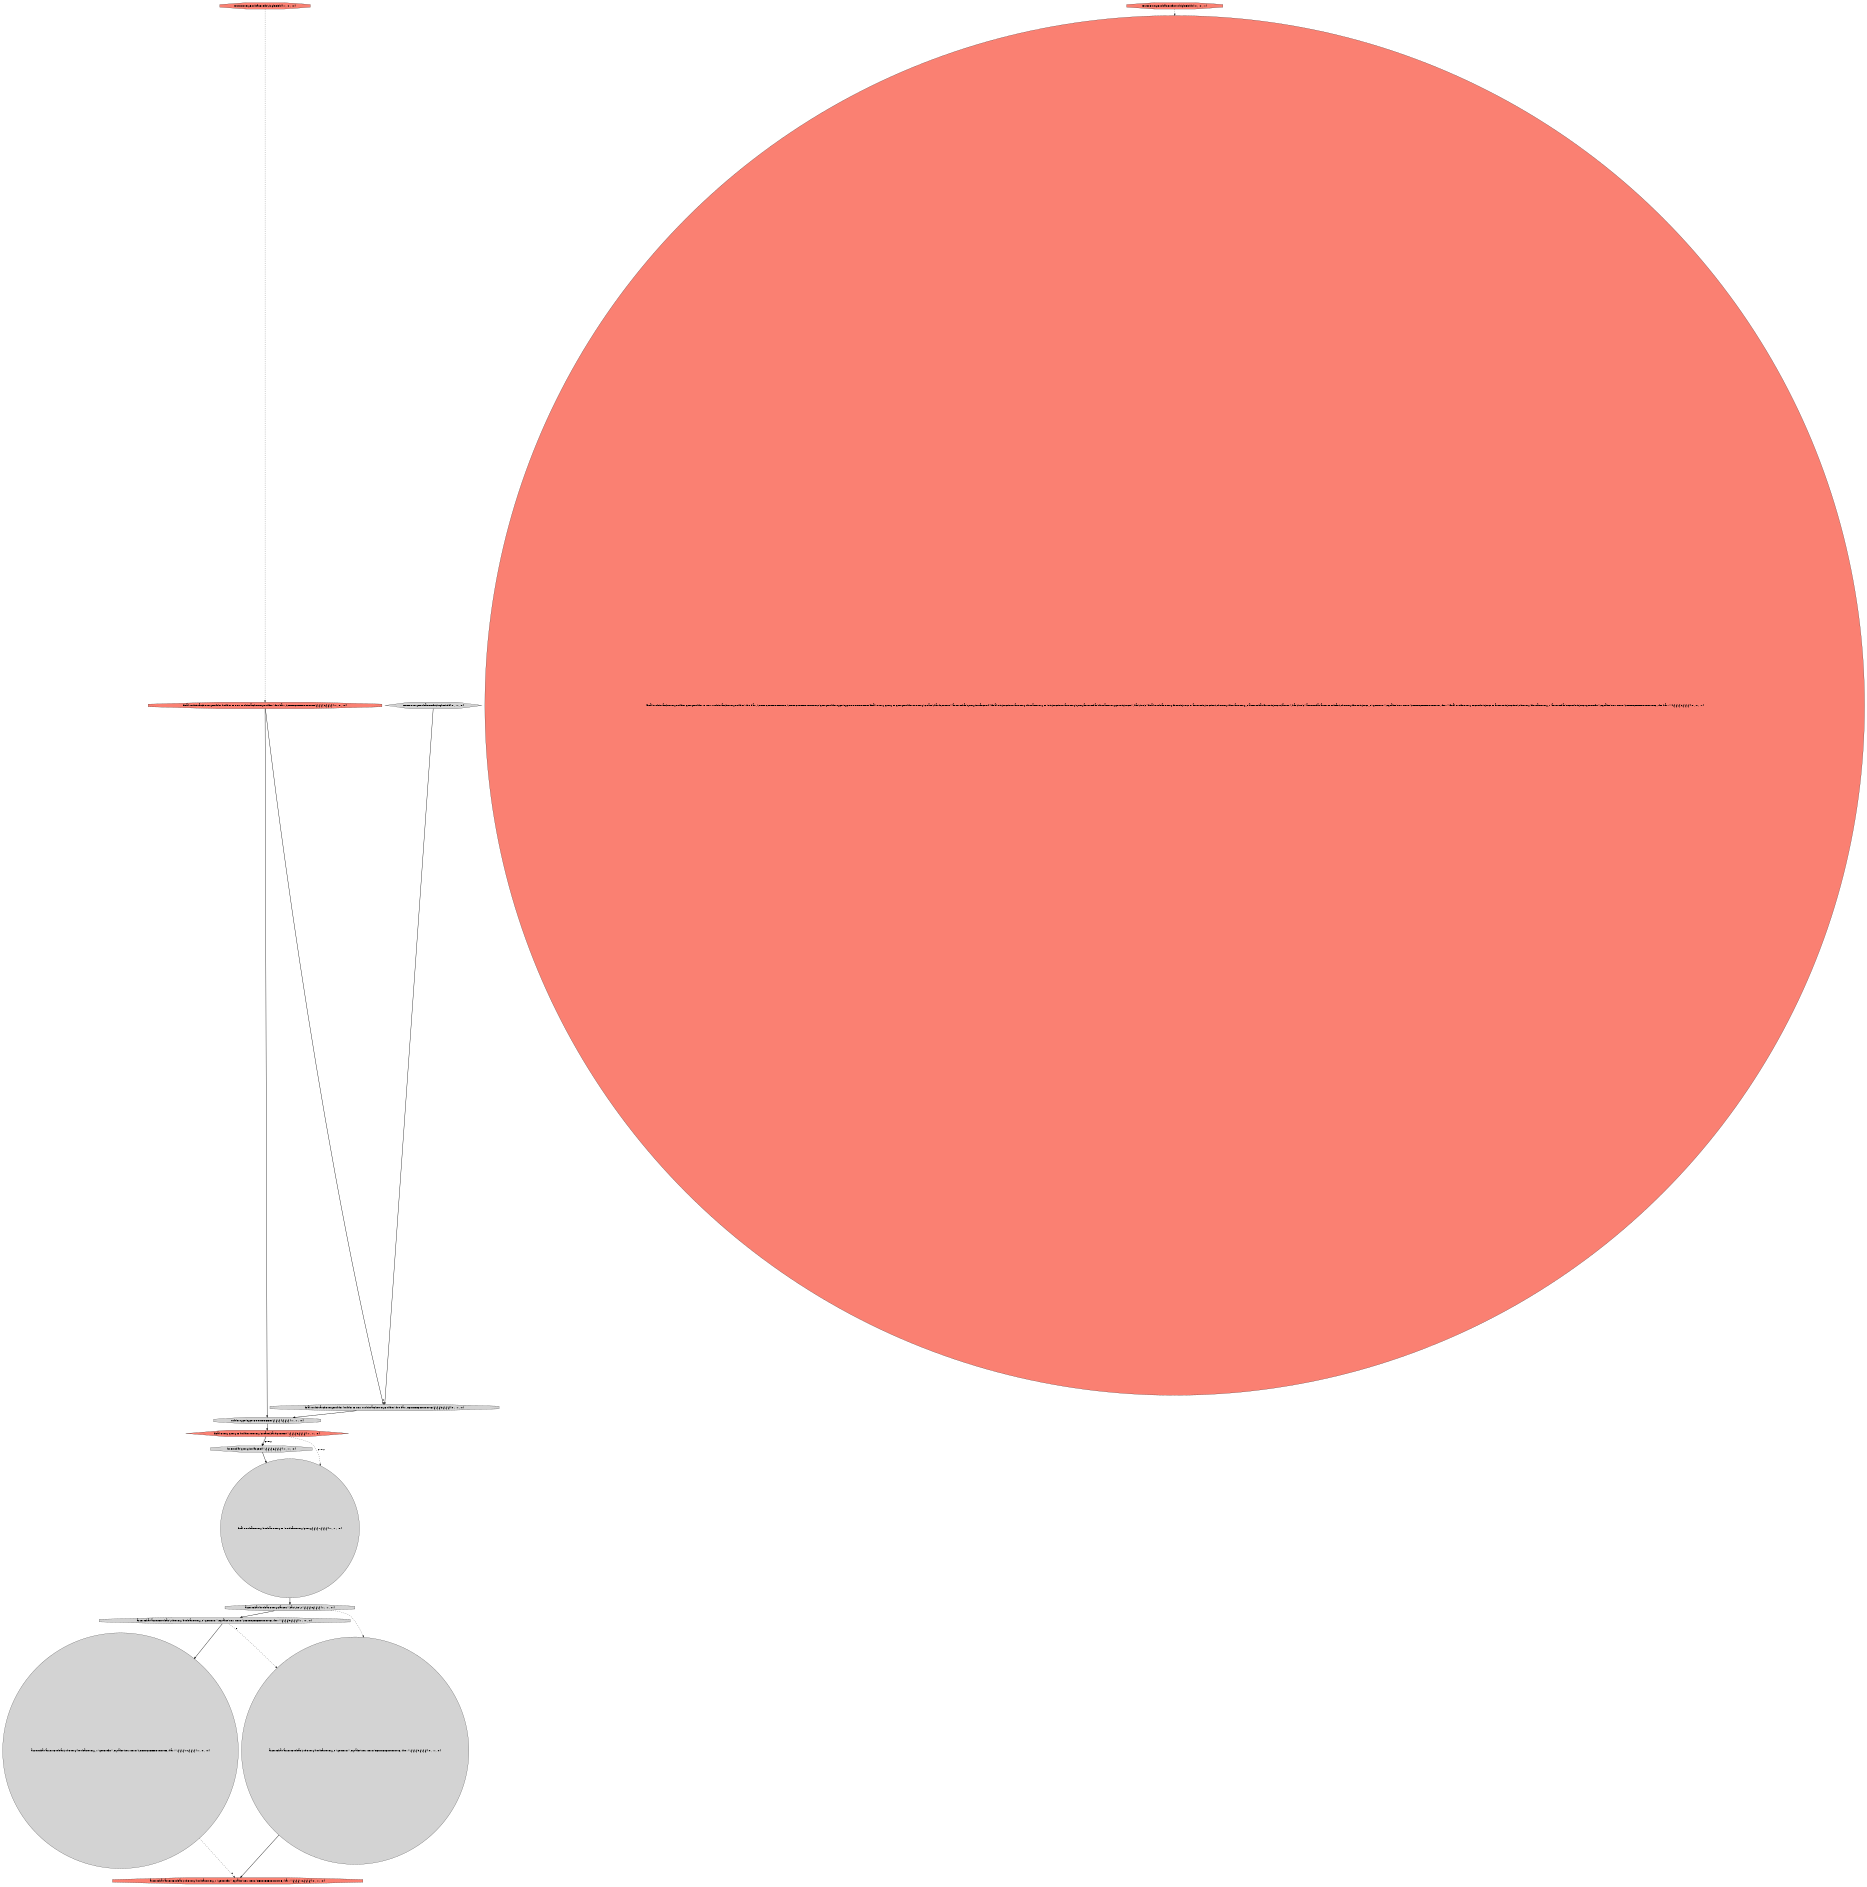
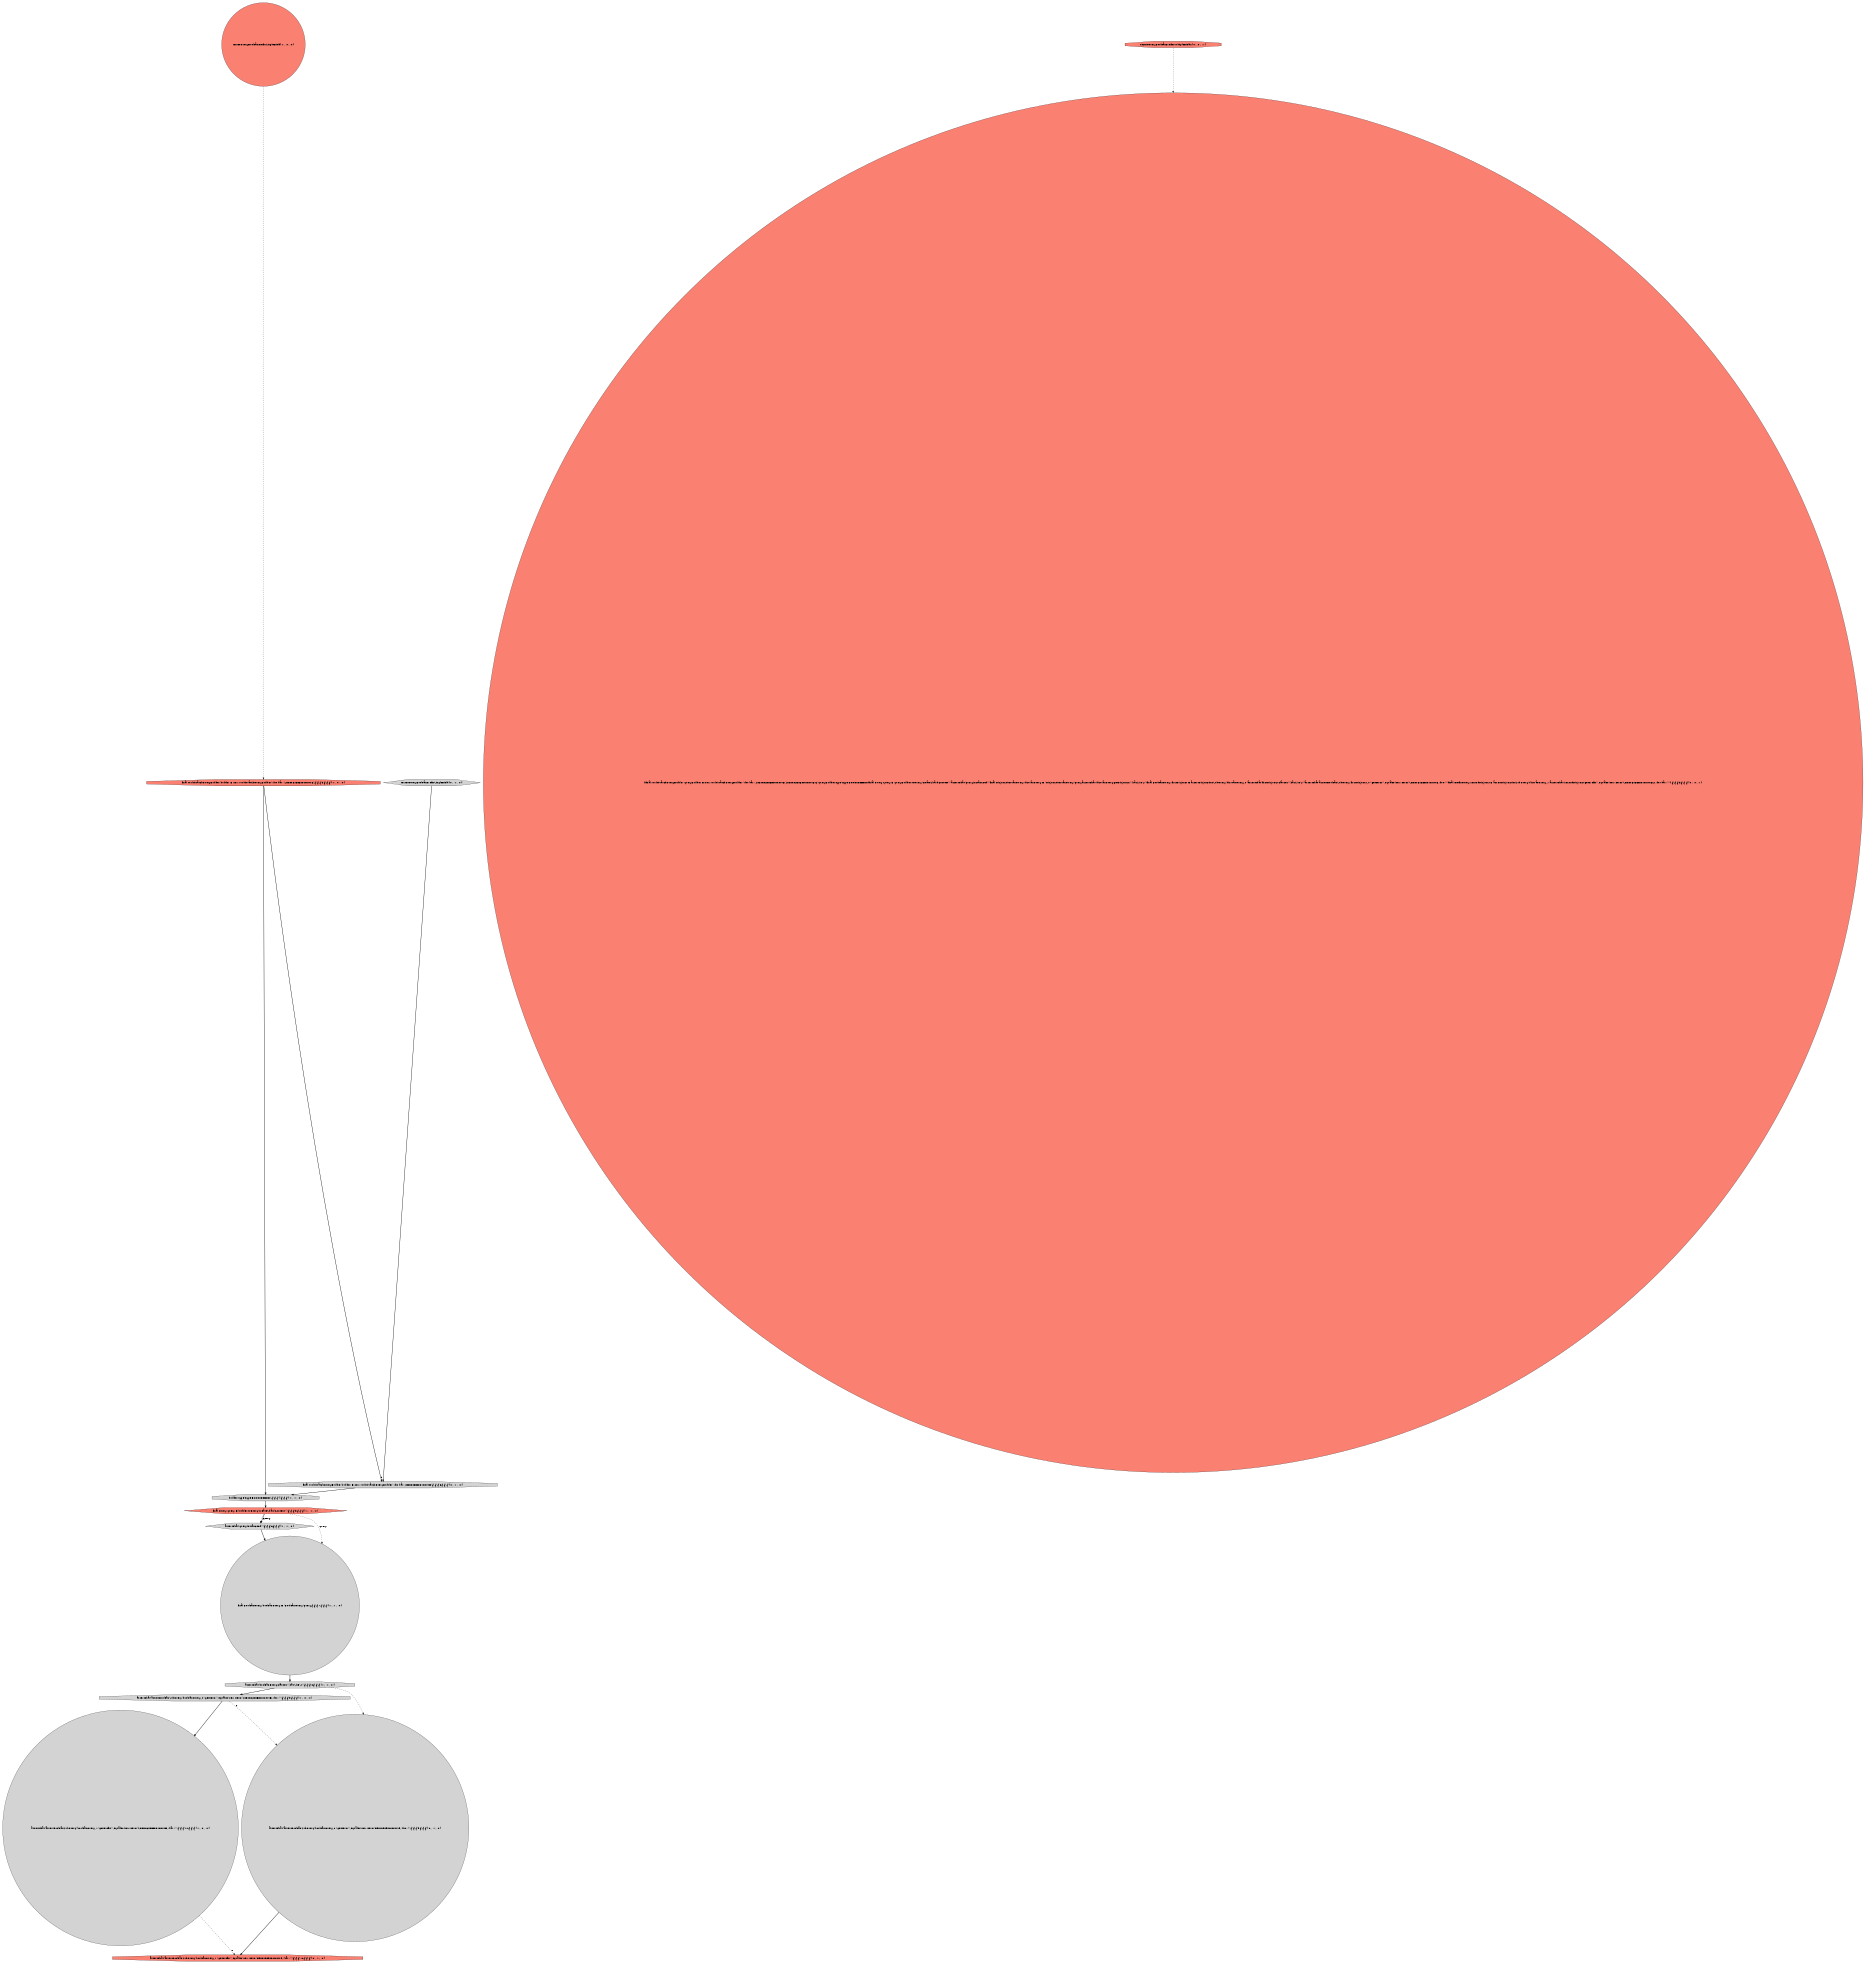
node "testToQueryBooleanPrefixSingleField['1', '0', '0']": shape octagon -> circle
node "assertThat(query,instanceOf())@@@6@@@['1', '1', '0']": shape octagon -> hexagon
